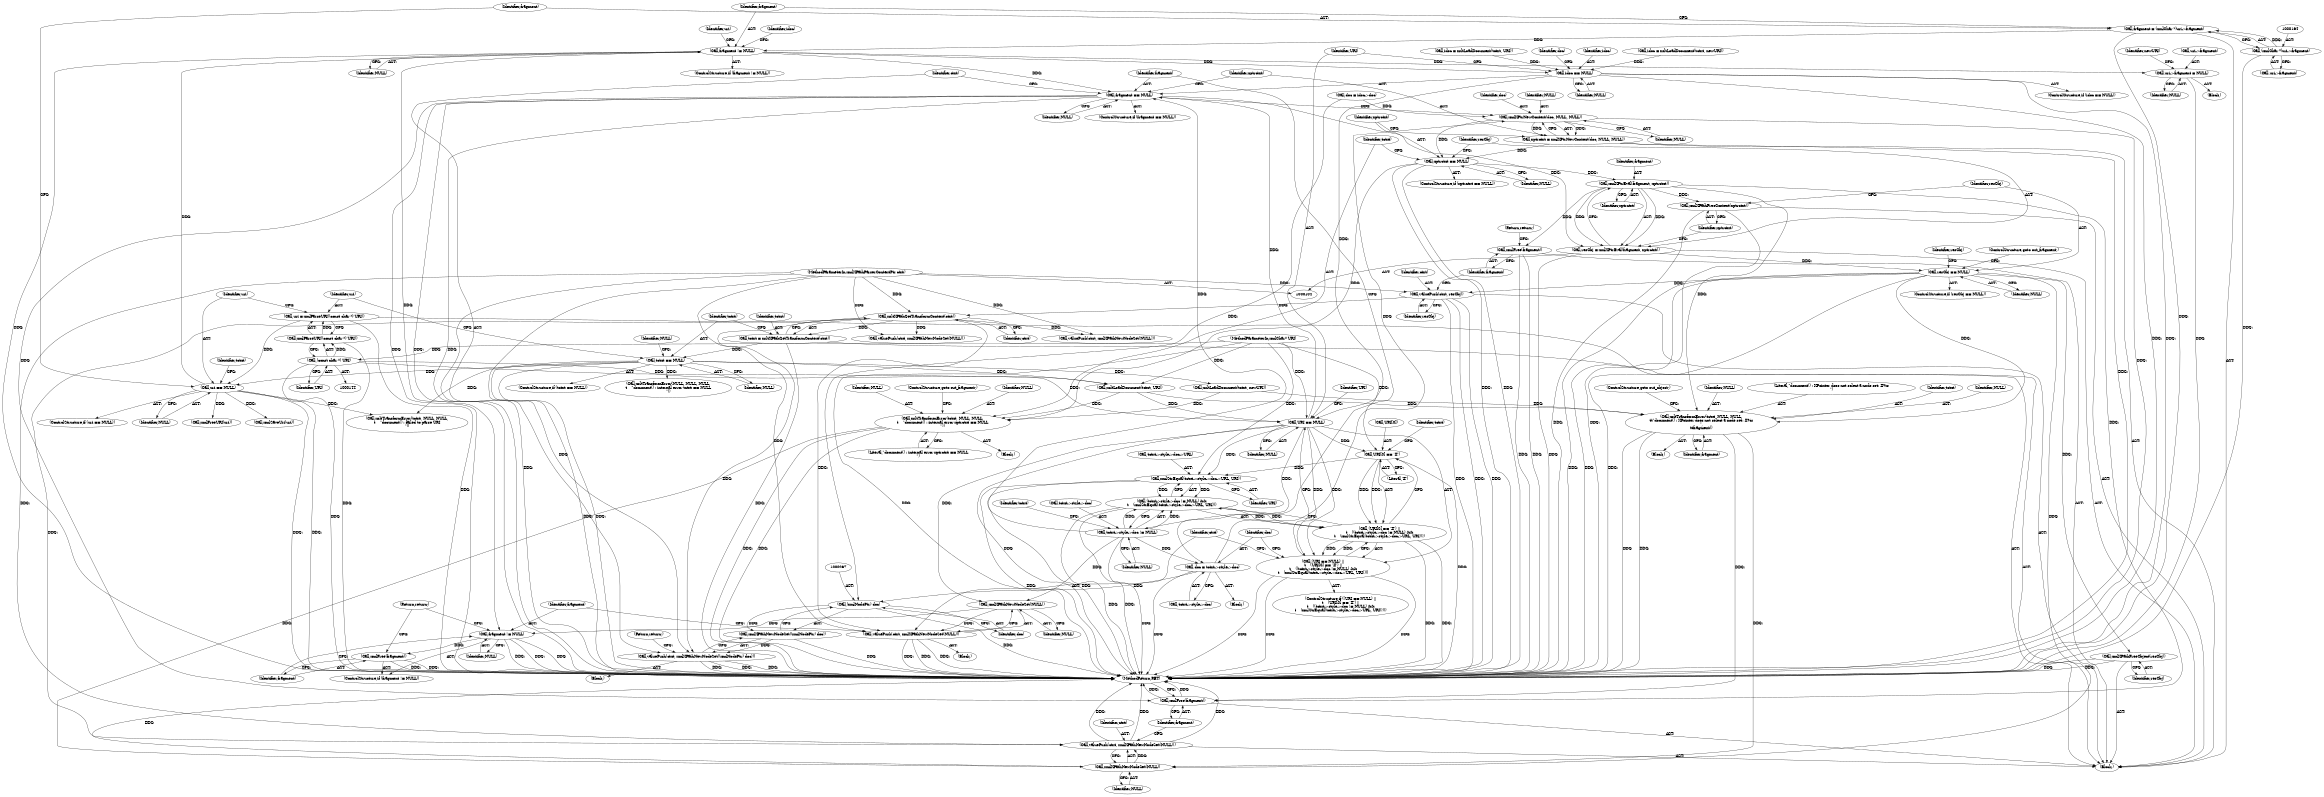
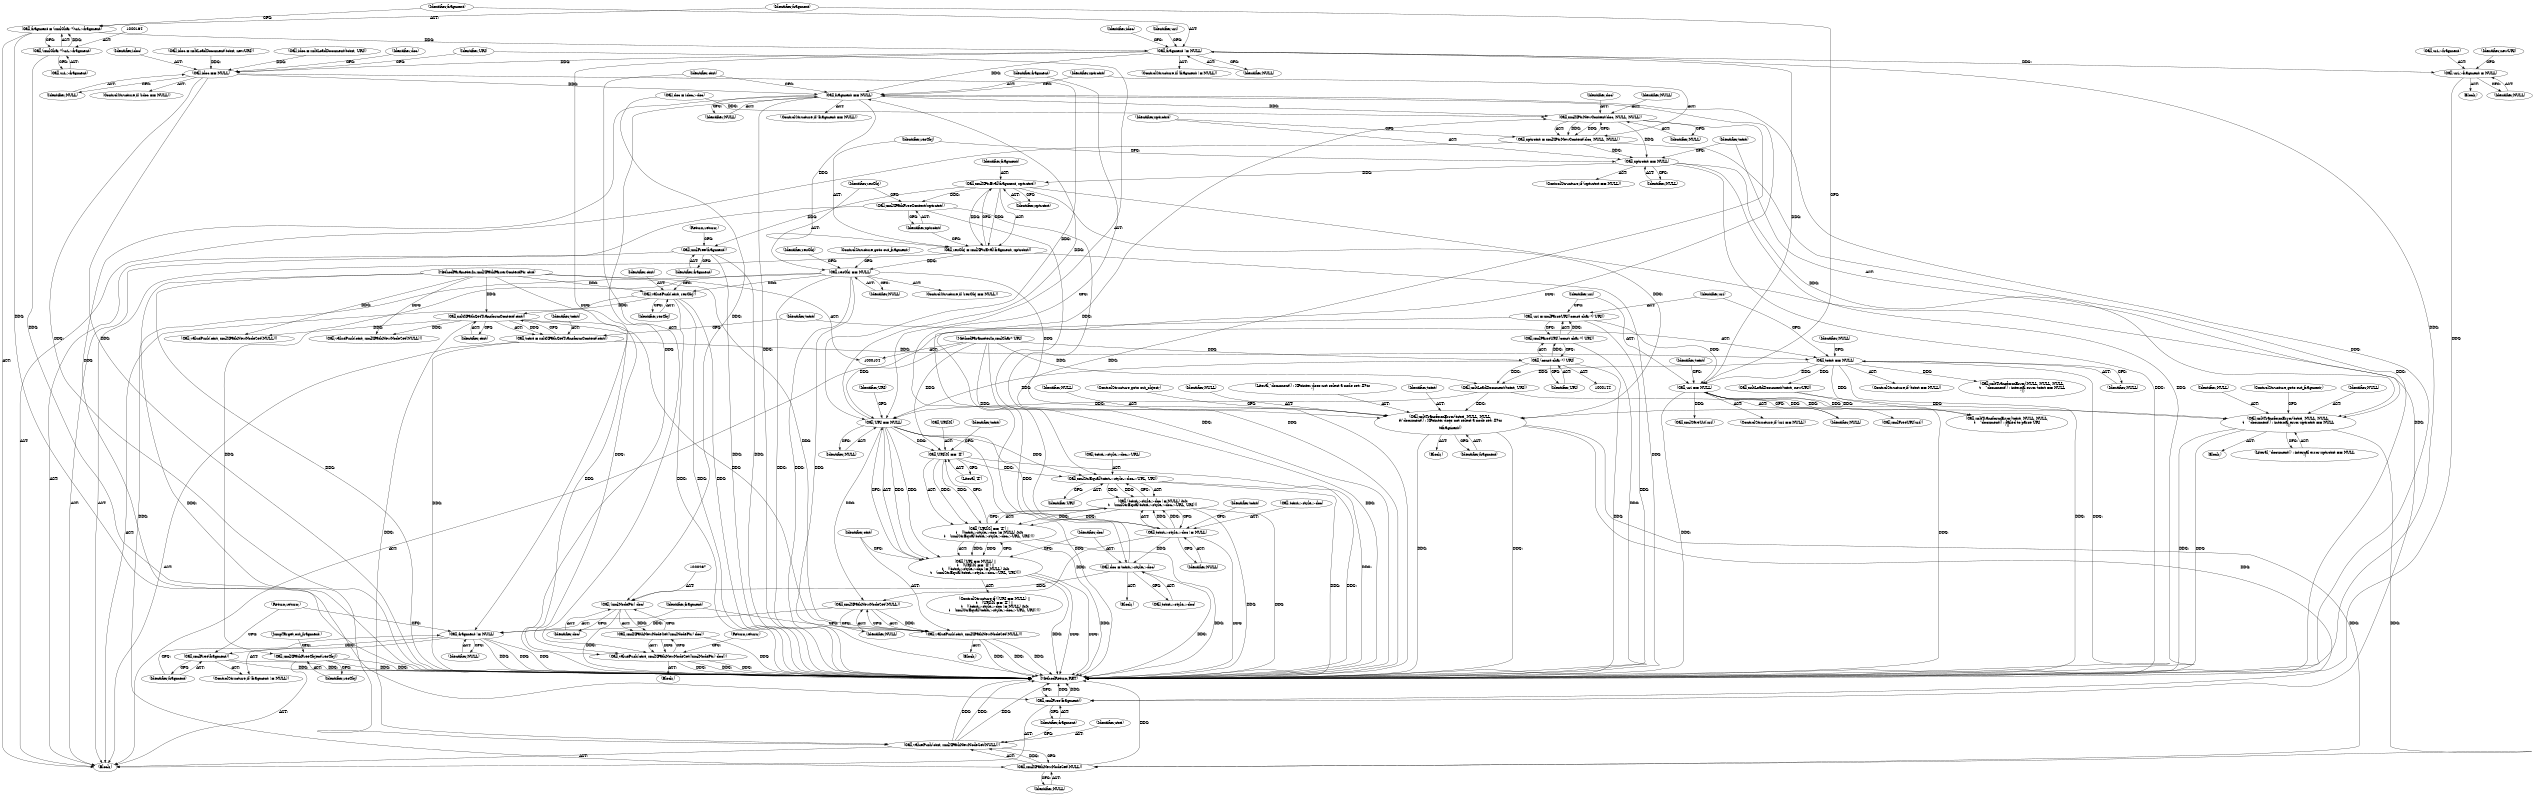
edge "(Call,idoc == NULL)" -> "(Call,fragment == NULL)": label "AST: " -> "DDG: "
edge "(Call,resObj = xmlXPtrEval(fragment, xptrctxt))" -> "1000104": now "(MethodParameterIn,xmlChar* URI)" -> "1000104"
node "(JumpTarget,out_fragment:)": added
